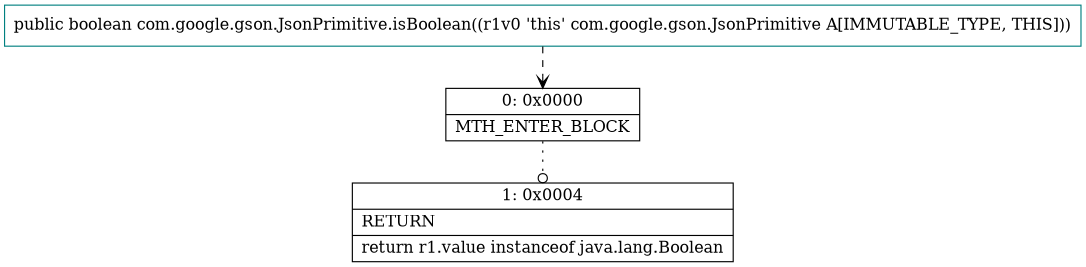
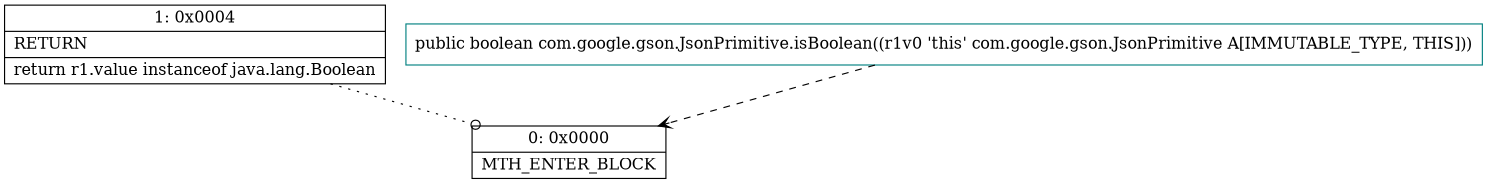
edge "0: 0x0000" -> "1: 0x0004": reversed
